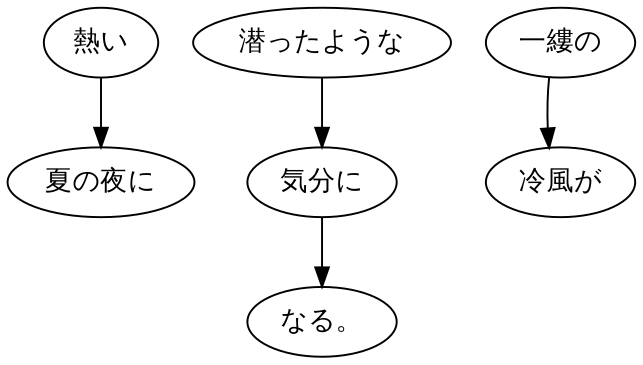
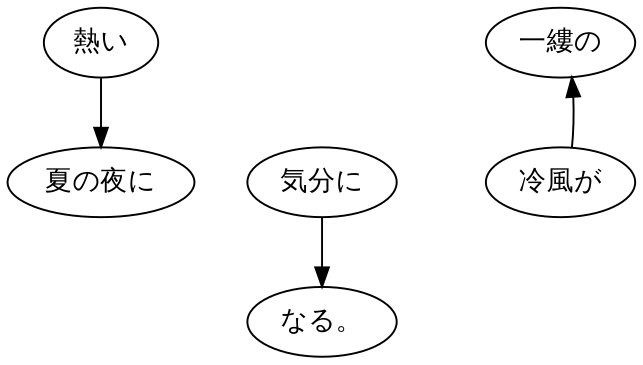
node "潜ったような": removed
edge "一縷の" -> "冷風が": reversed
